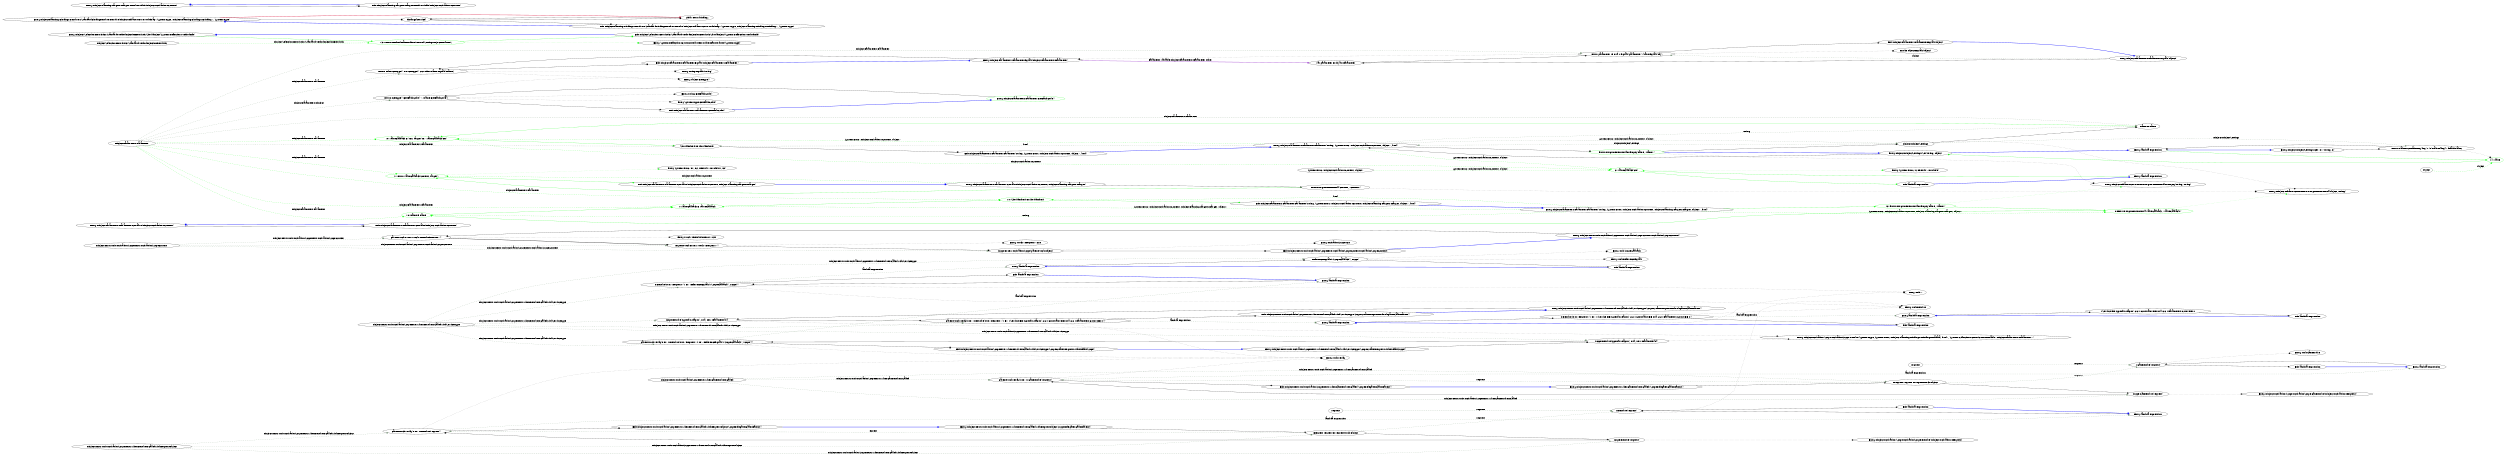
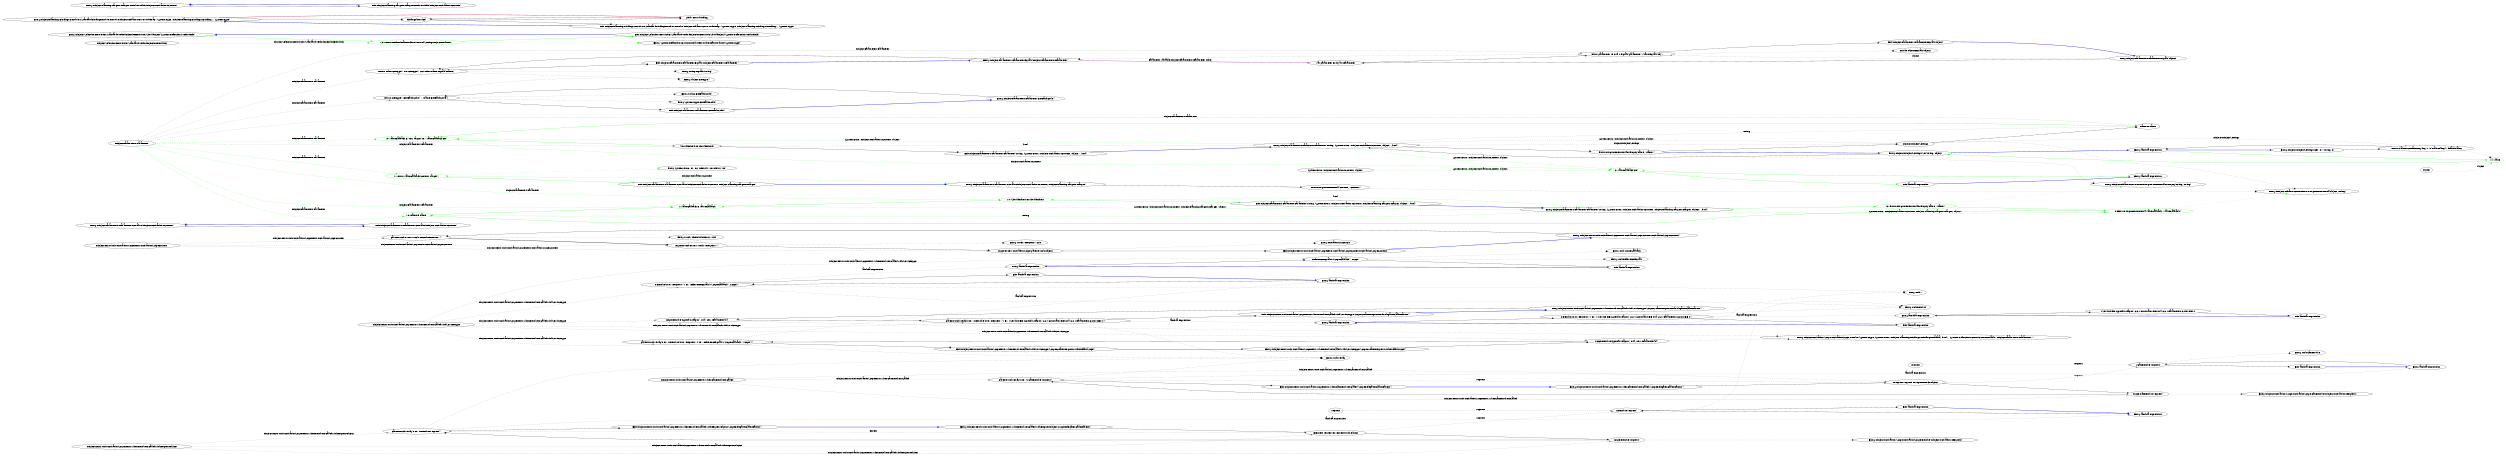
node "Entry Ninject.Parameters.Parameter.GetHashCode()": color green -> black
edge "Ninject.Parameters.Parameter" -> "return GetType().GetHashCode() ^ Name.GetHashCode();": label "Ninject.Parameters.Ninject" -> "Ninject.Parameters.Parameter"
node "Ensure.ArgumentNotNullOrEmpty(name, ''name'')": color green -> black
node "Entry System.Func<T, TResult>.Invoke(T)": removed
edge "Ensure.ArgumentNotNull(context, ''context'')" -> "7: return ValueCallback(context, target);": removed
